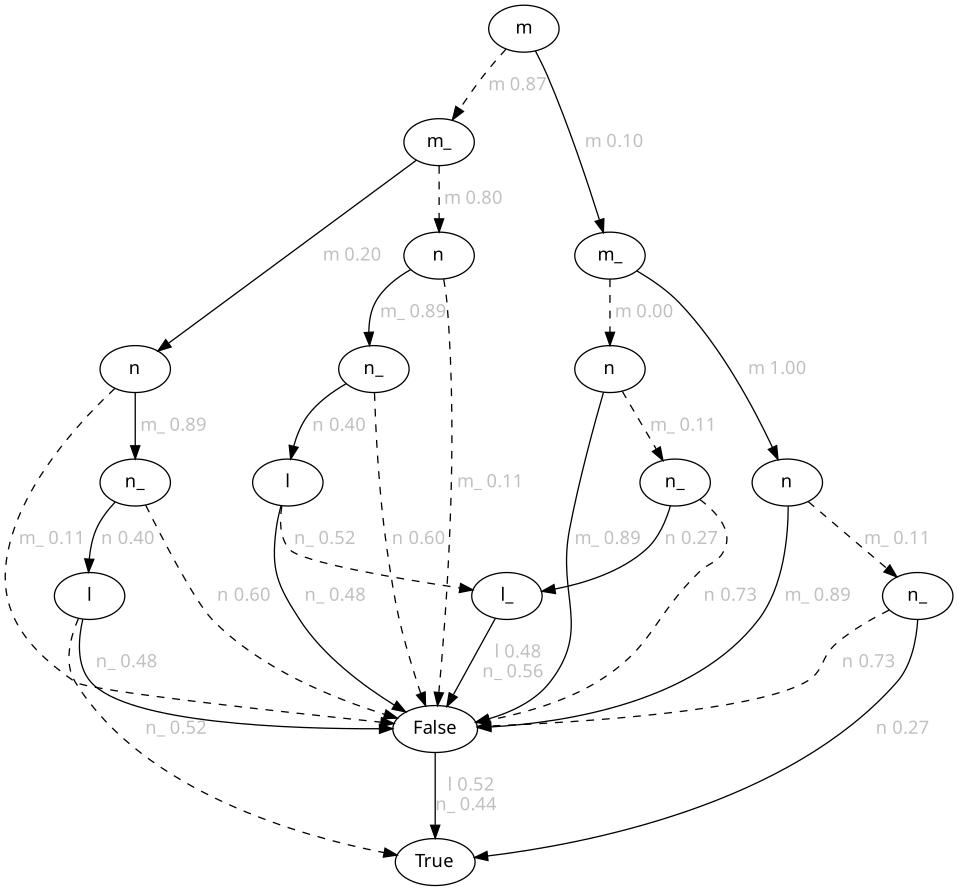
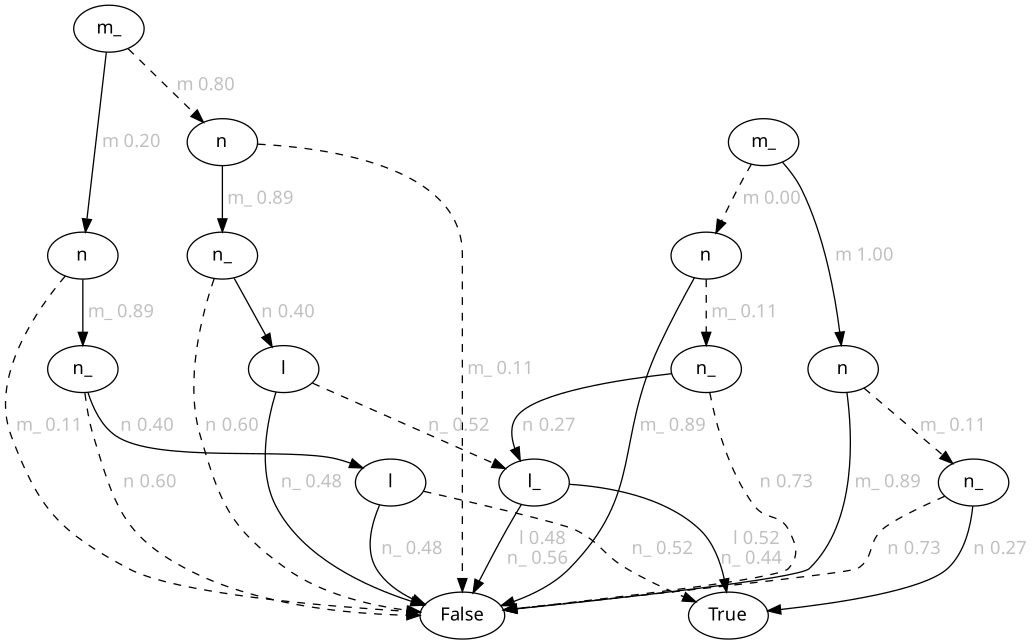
node "m": removed
edge "False" -> "True": now "l_" -> "True"
